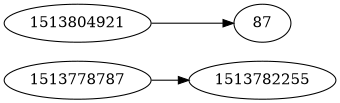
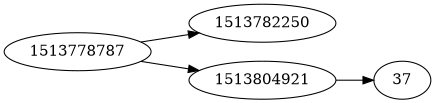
node "87": label "87" -> "37"
edge "1513778787" -> "1513804921": added
node "1513782255": label "1513782255" -> "1513782250"
